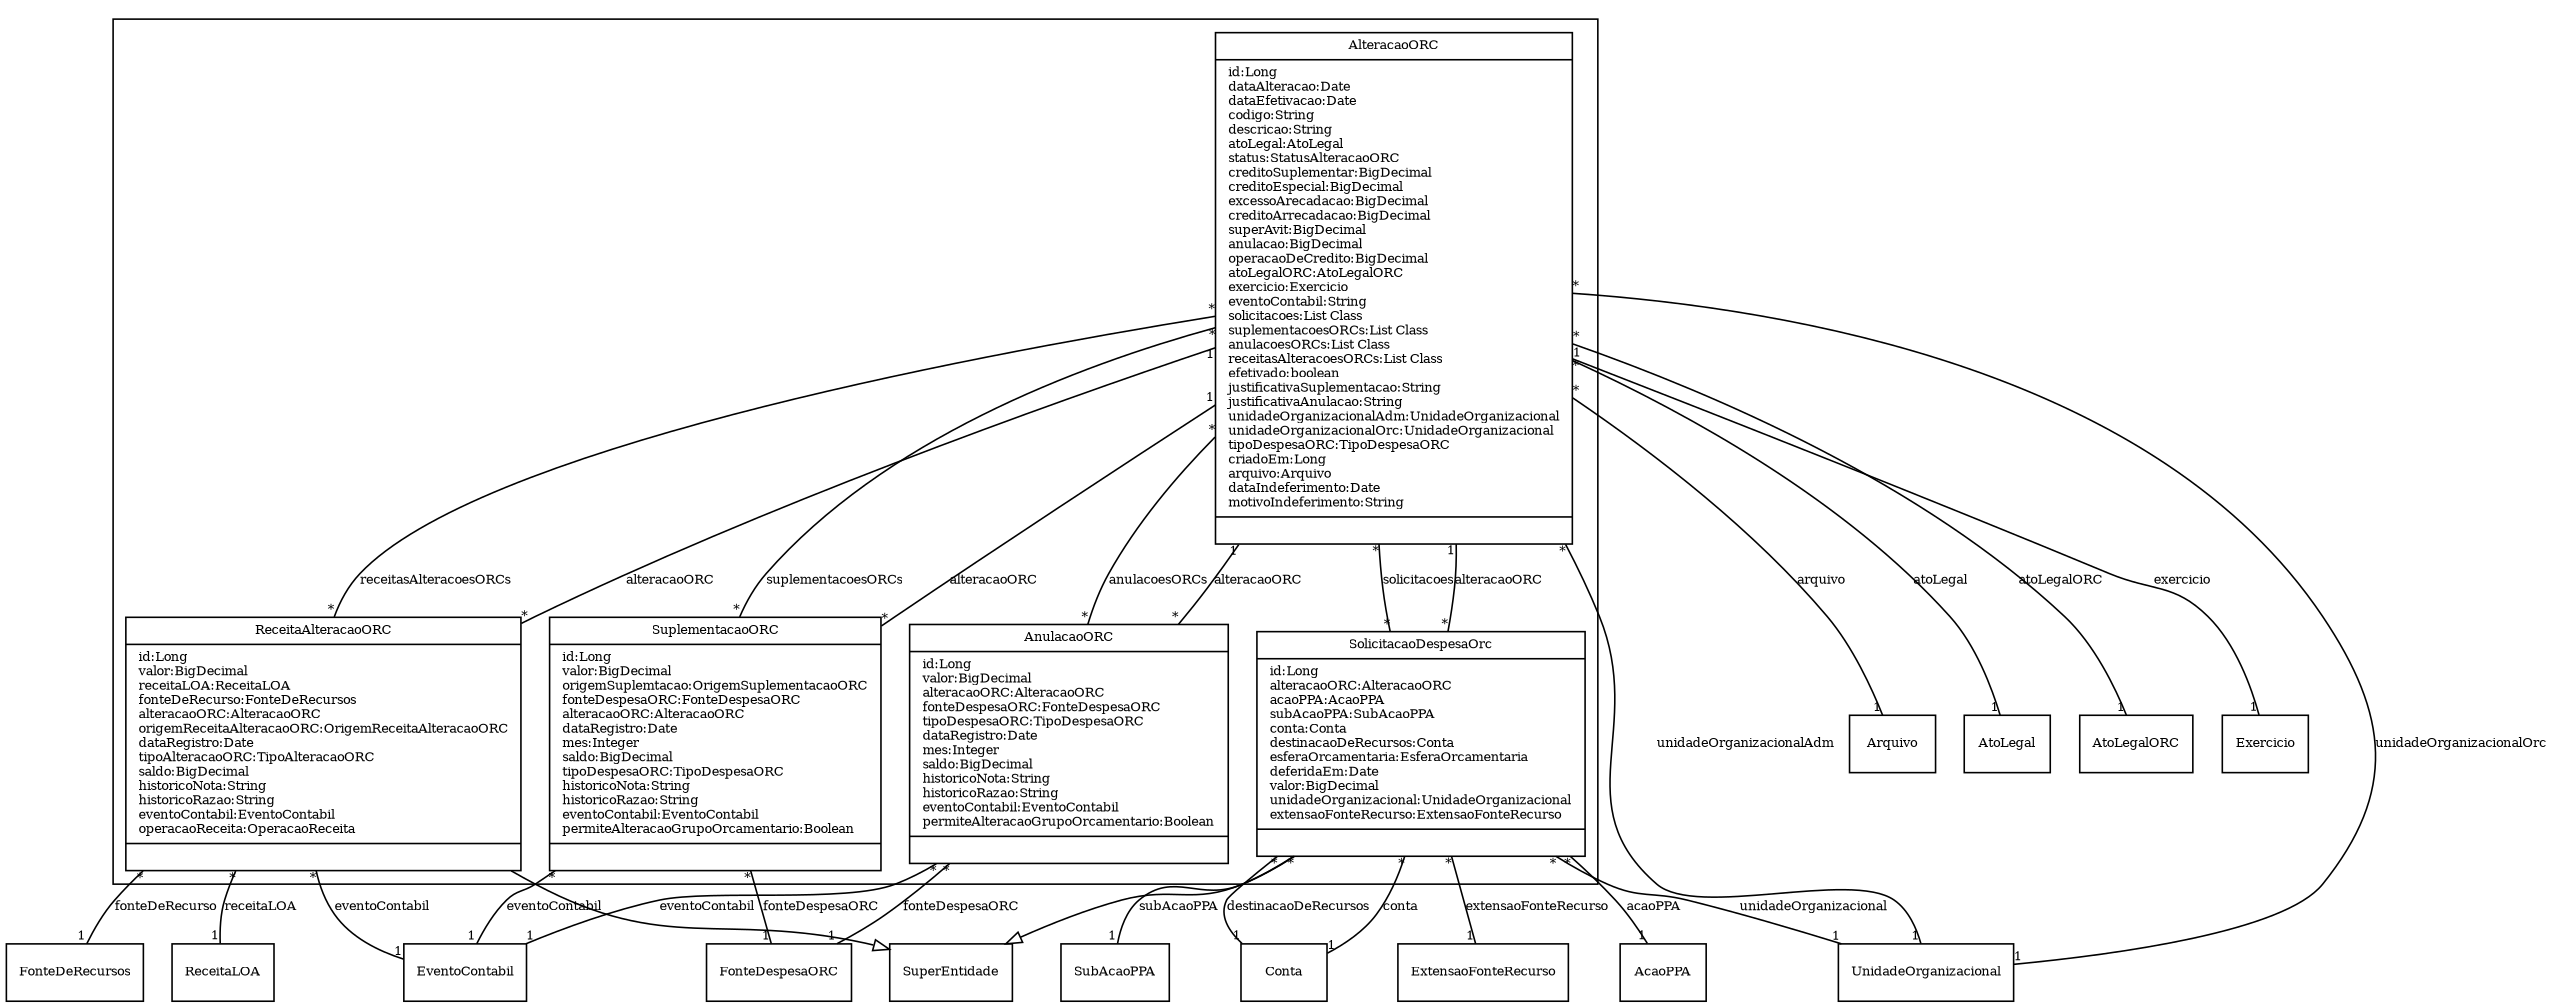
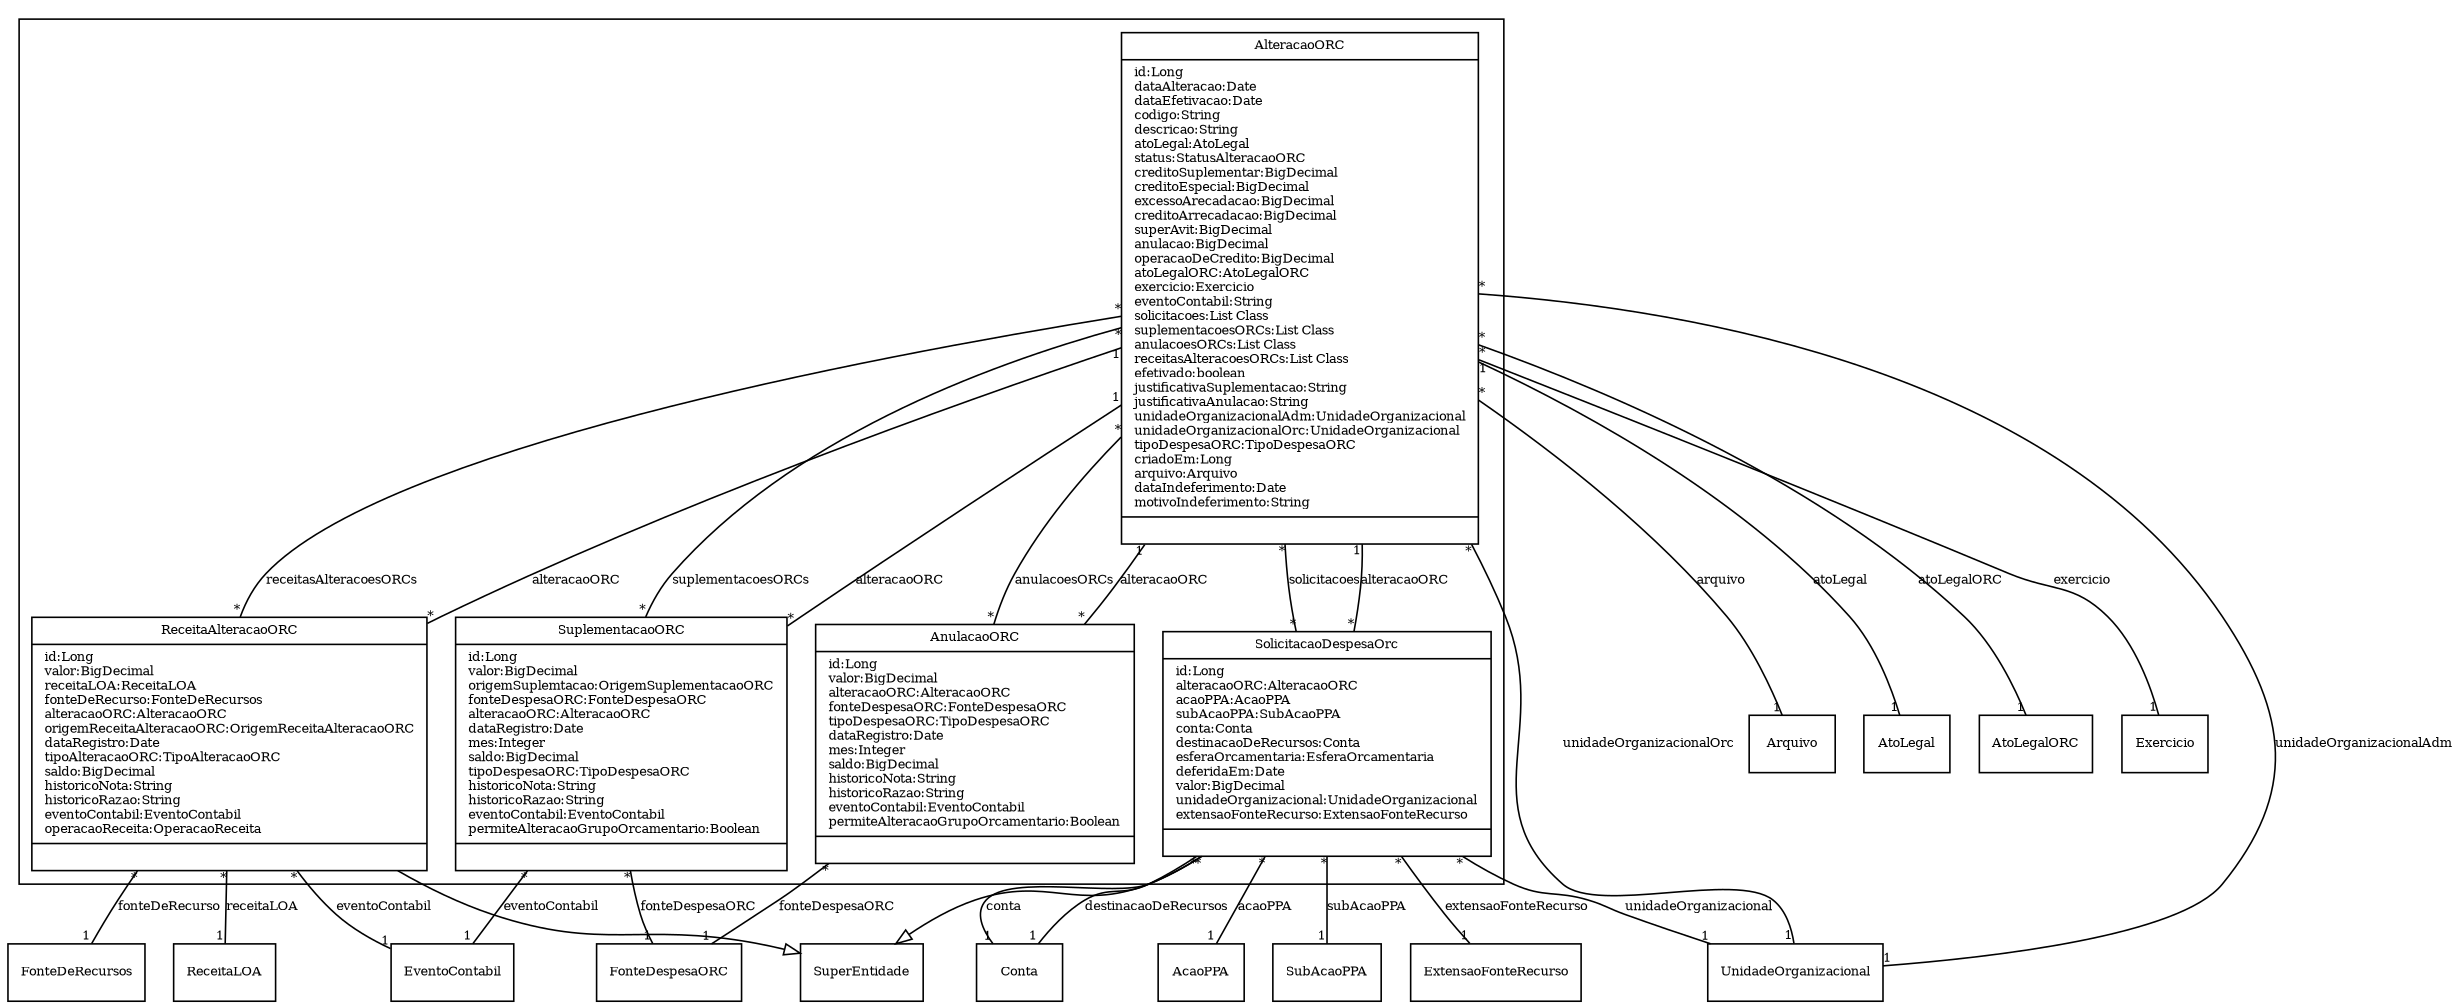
edge "AnulacaoORC" -- "EventoContabil": removed, label "eventoContabil"
